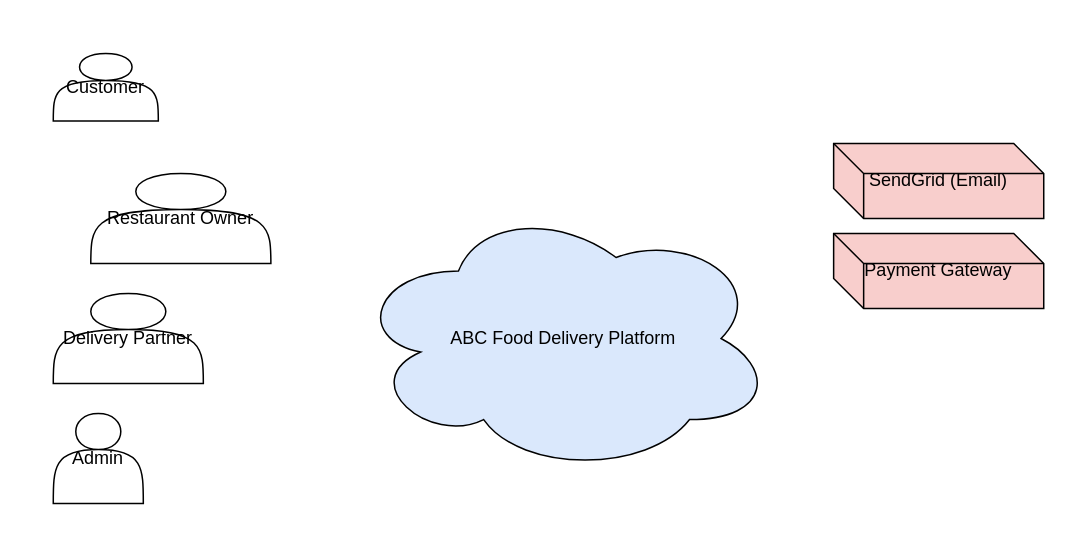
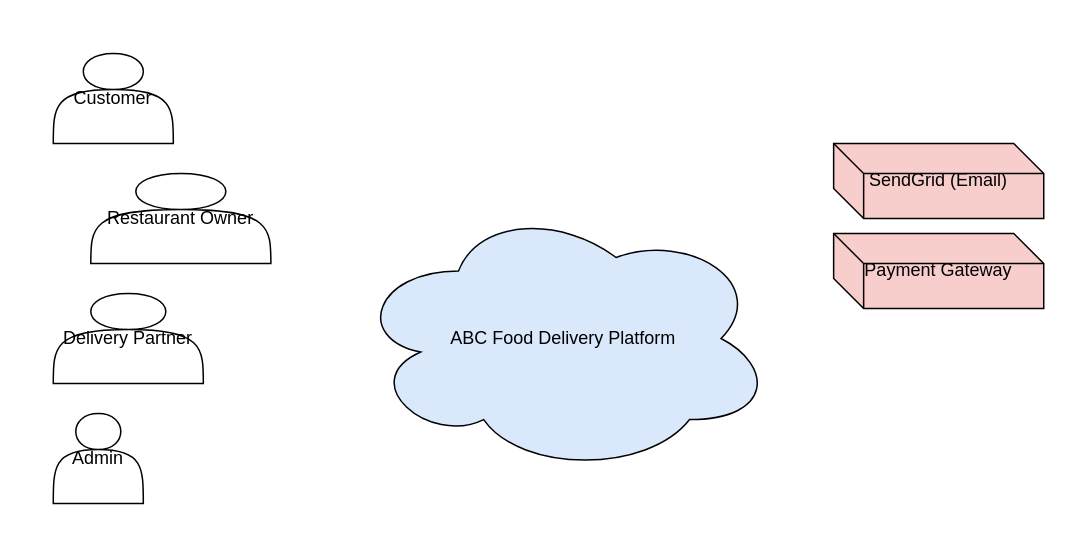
node "Customer": size 105x68 -> 120x90
